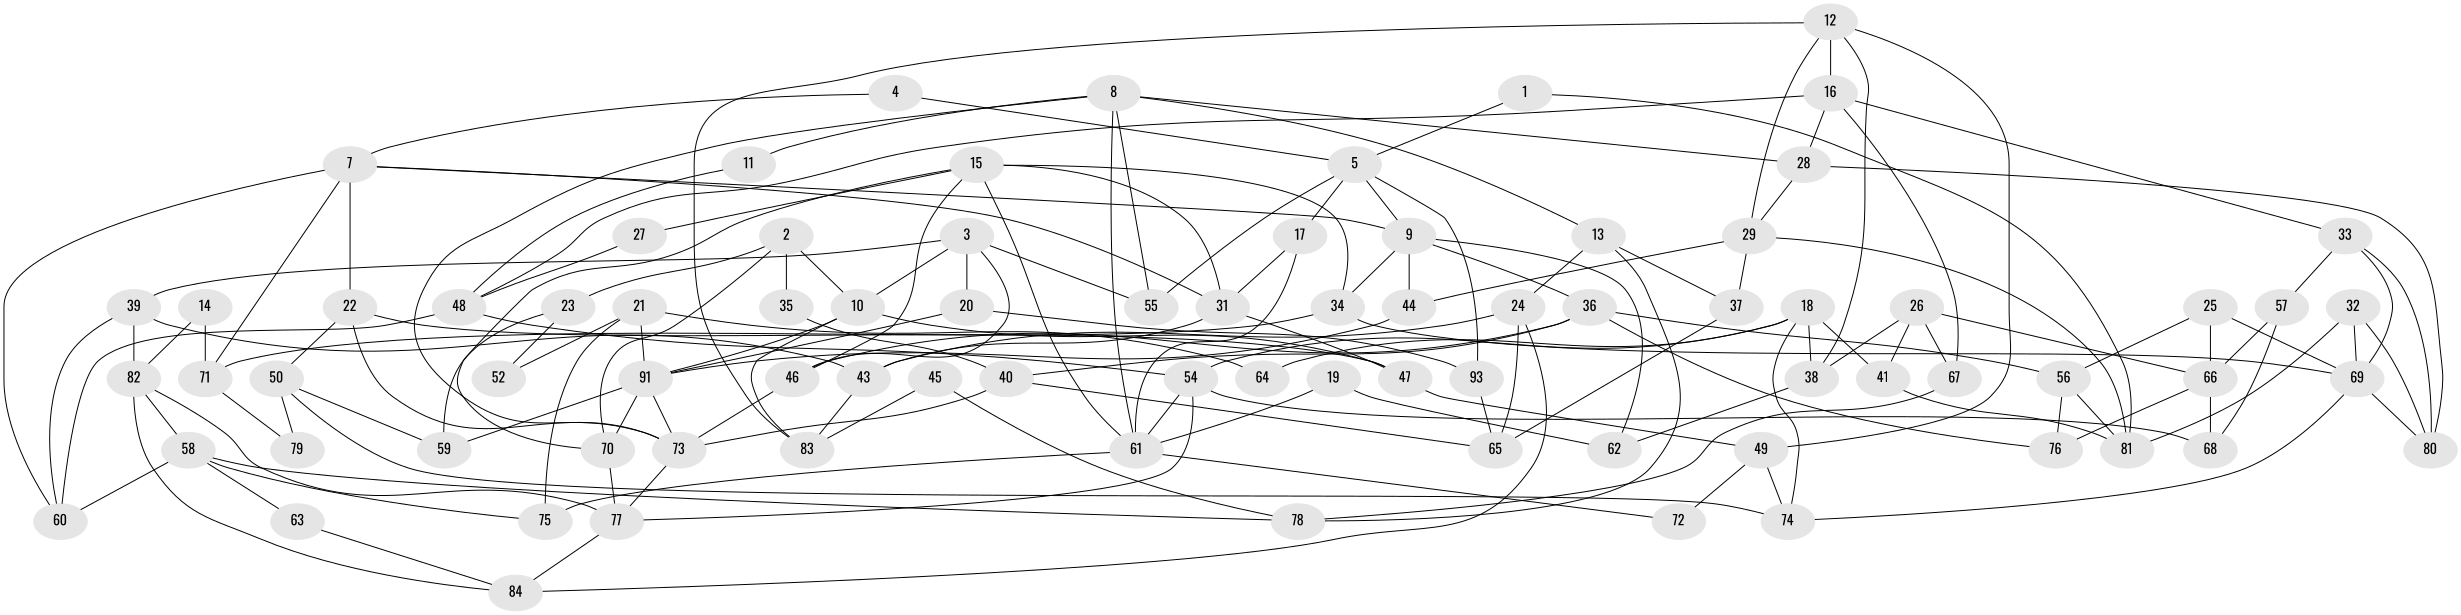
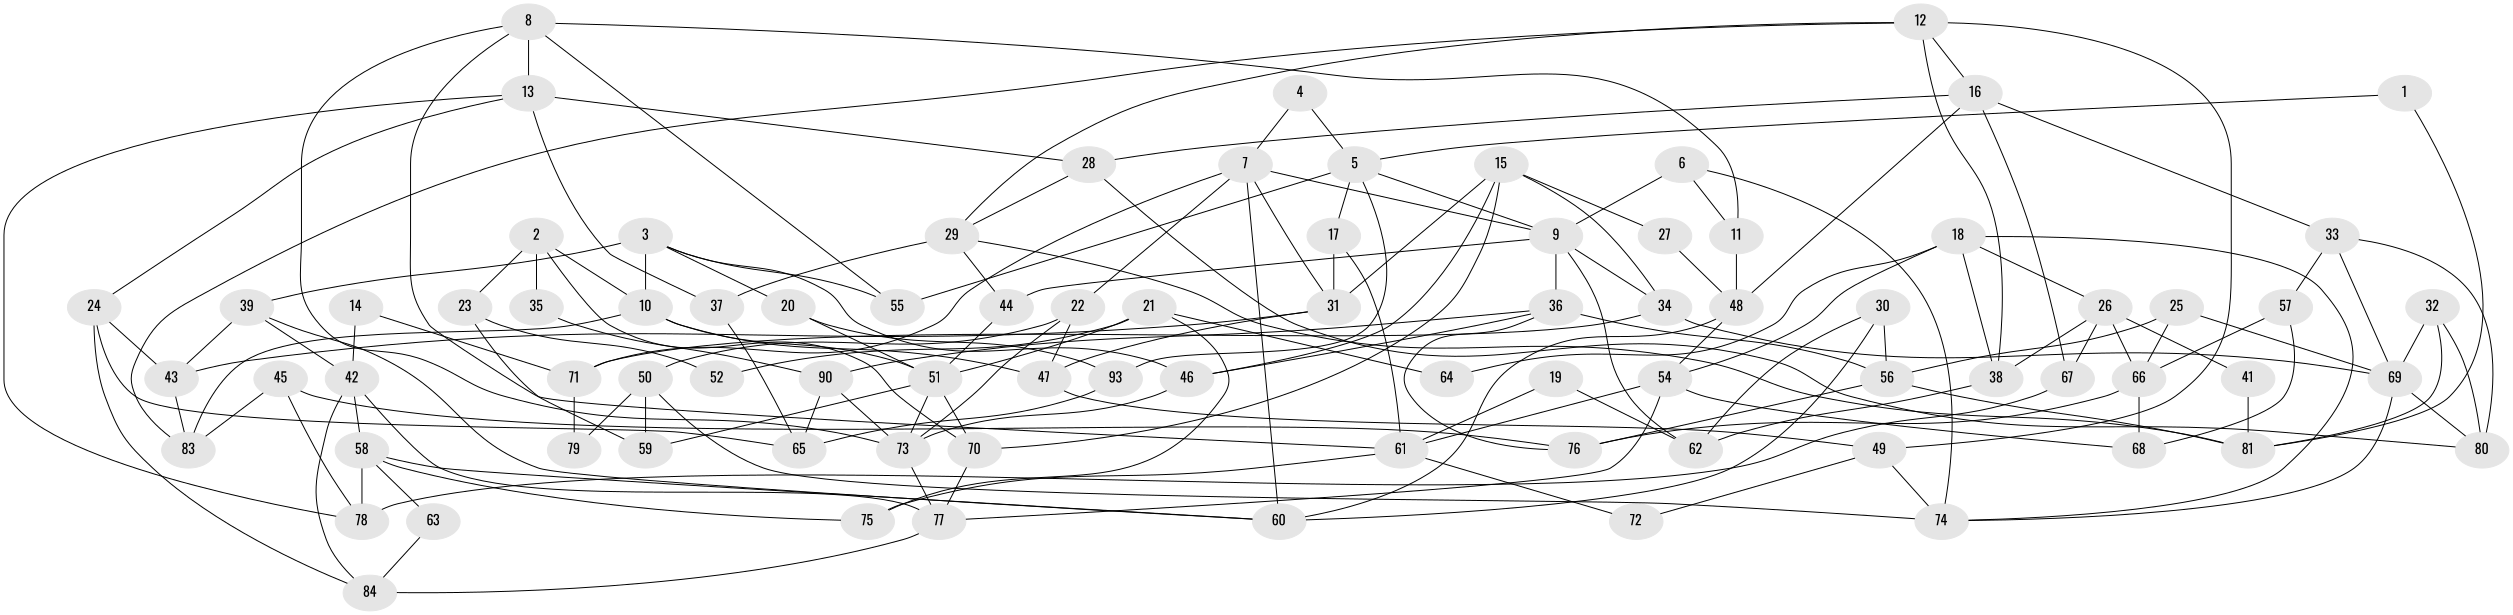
edge "8" -- "28": now "13" -- "28"
node "6": added
node "30": added
edge "15" -- "61": removed
edge "18" -- "41": now "18" -- "26"
node "82": label "82" -> "42"
node "91": label "91" -> "51"
node "40": label "40" -> "90"
edge "45" -- "76": added
